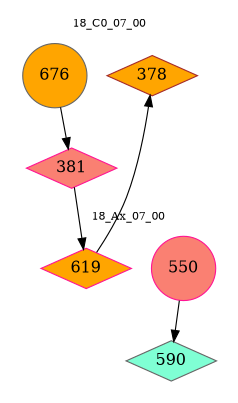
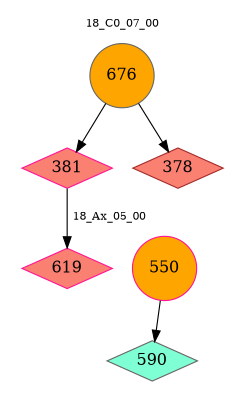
node "378": fillcolor orange -> salmon
edge "619" -> "378": now "676" -> "378"
cluster "18_Ax_07_00": label "18_Ax_07_00" -> "18_Ax_05_00"
node "619": fillcolor orange -> salmon
node "550": fillcolor salmon -> orange
